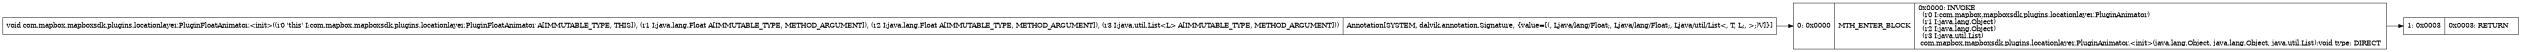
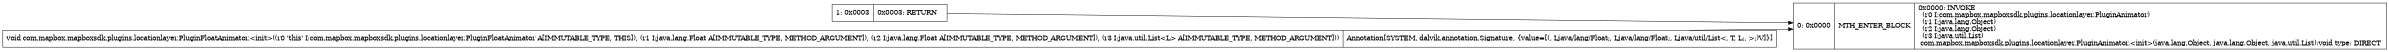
edge "0: 0x0000" -> "1: 0x0003": reversed
